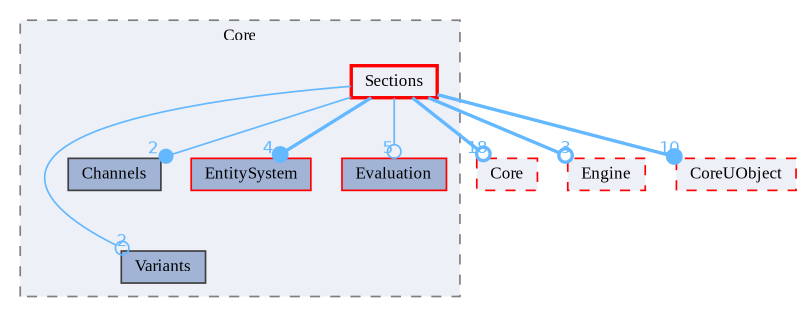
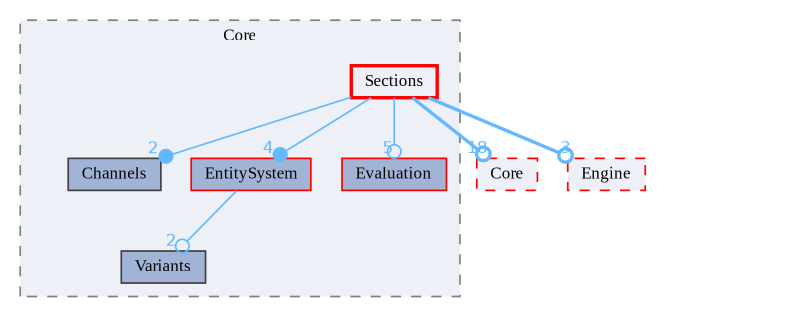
edge "Sections" -> "Variants": now "EntitySystem" -> "Variants"
edge "Sections" -> "EntitySystem": style bold -> solid
node "CoreUObject": removed
